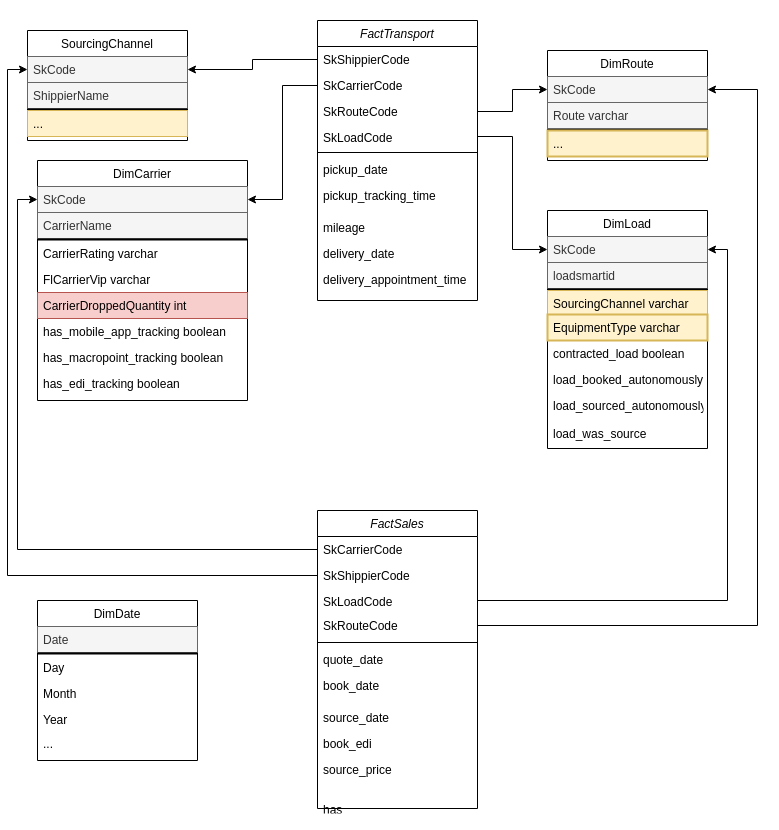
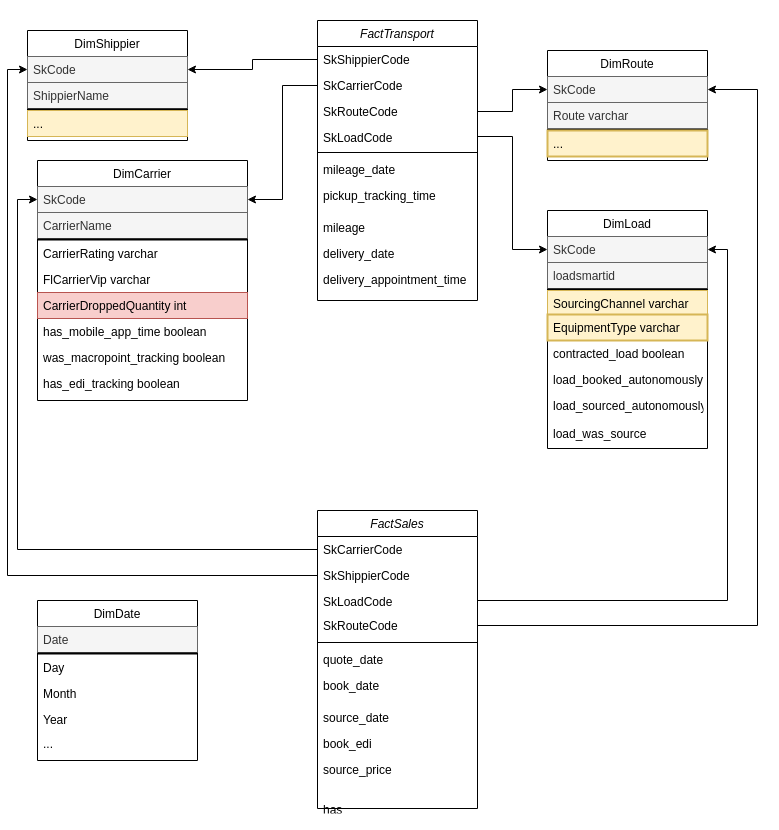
node "SourcingChannel": label "SourcingChannel" -> "DimShippier"
node "pickup_date": label "pickup_date" -> "mileage_date"
node "has_mobile_app_tracking boolean": label "has_mobile_app_tracking boolean" -> "has_mobile_app_time boolean"
node "has_macropoint_tracking boolean": label "has_macropoint_tracking boolean" -> "was_macropoint_tracking boolean"
